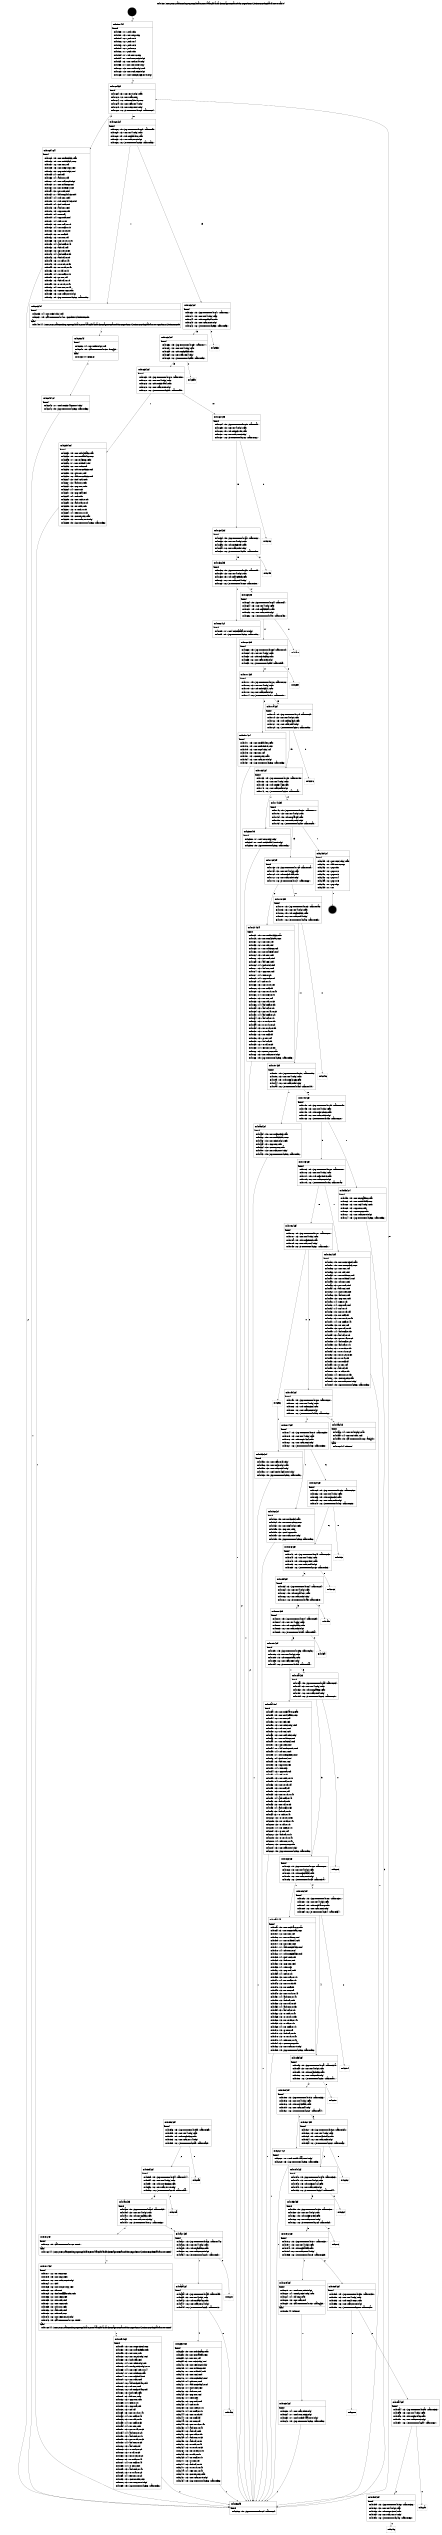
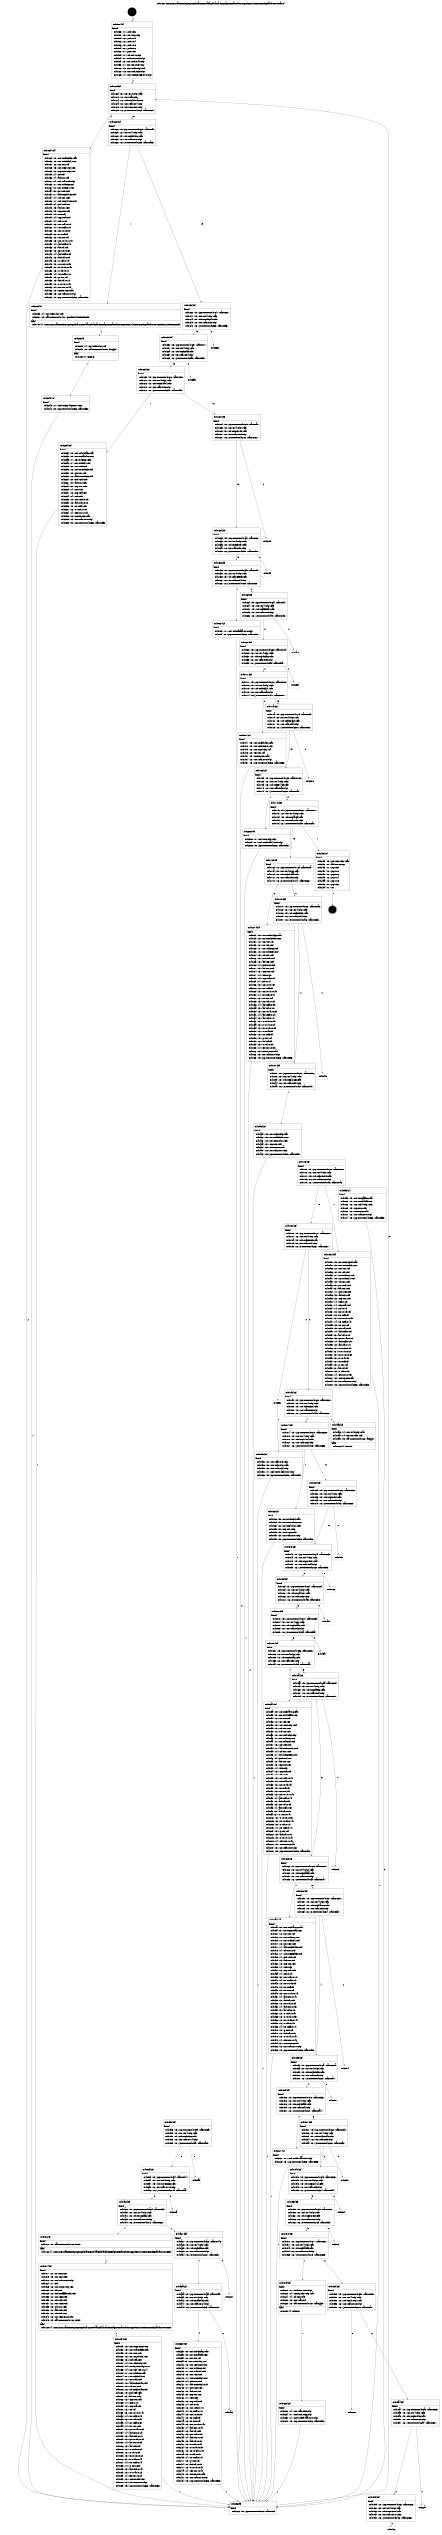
node "0x4017b0 [25]": removed
edge "0x4018c3 [25]" -> "0x4018dc [25]": label " 4" -> " 21"
